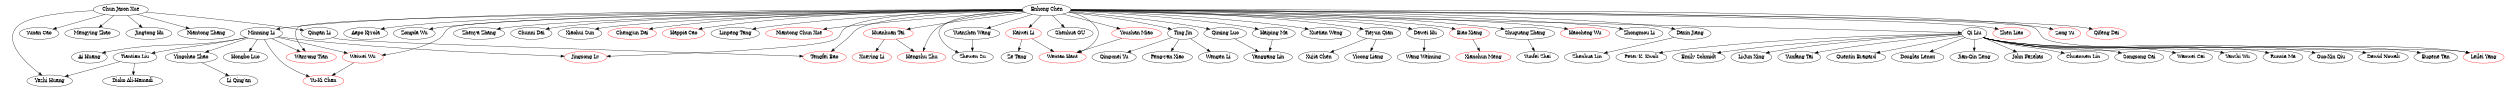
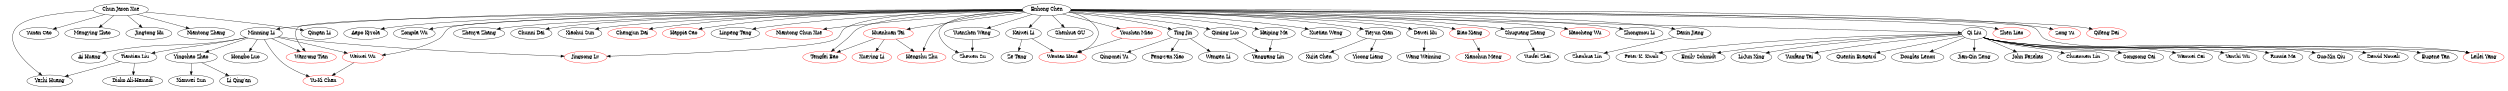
node "Kaiwei Li": color red -> black
edge "Qingan Li" -> "Tengfei Bao": now "Huanhuan Tai" -> "Tengfei Bao"
node "Xianwei Sun": added
